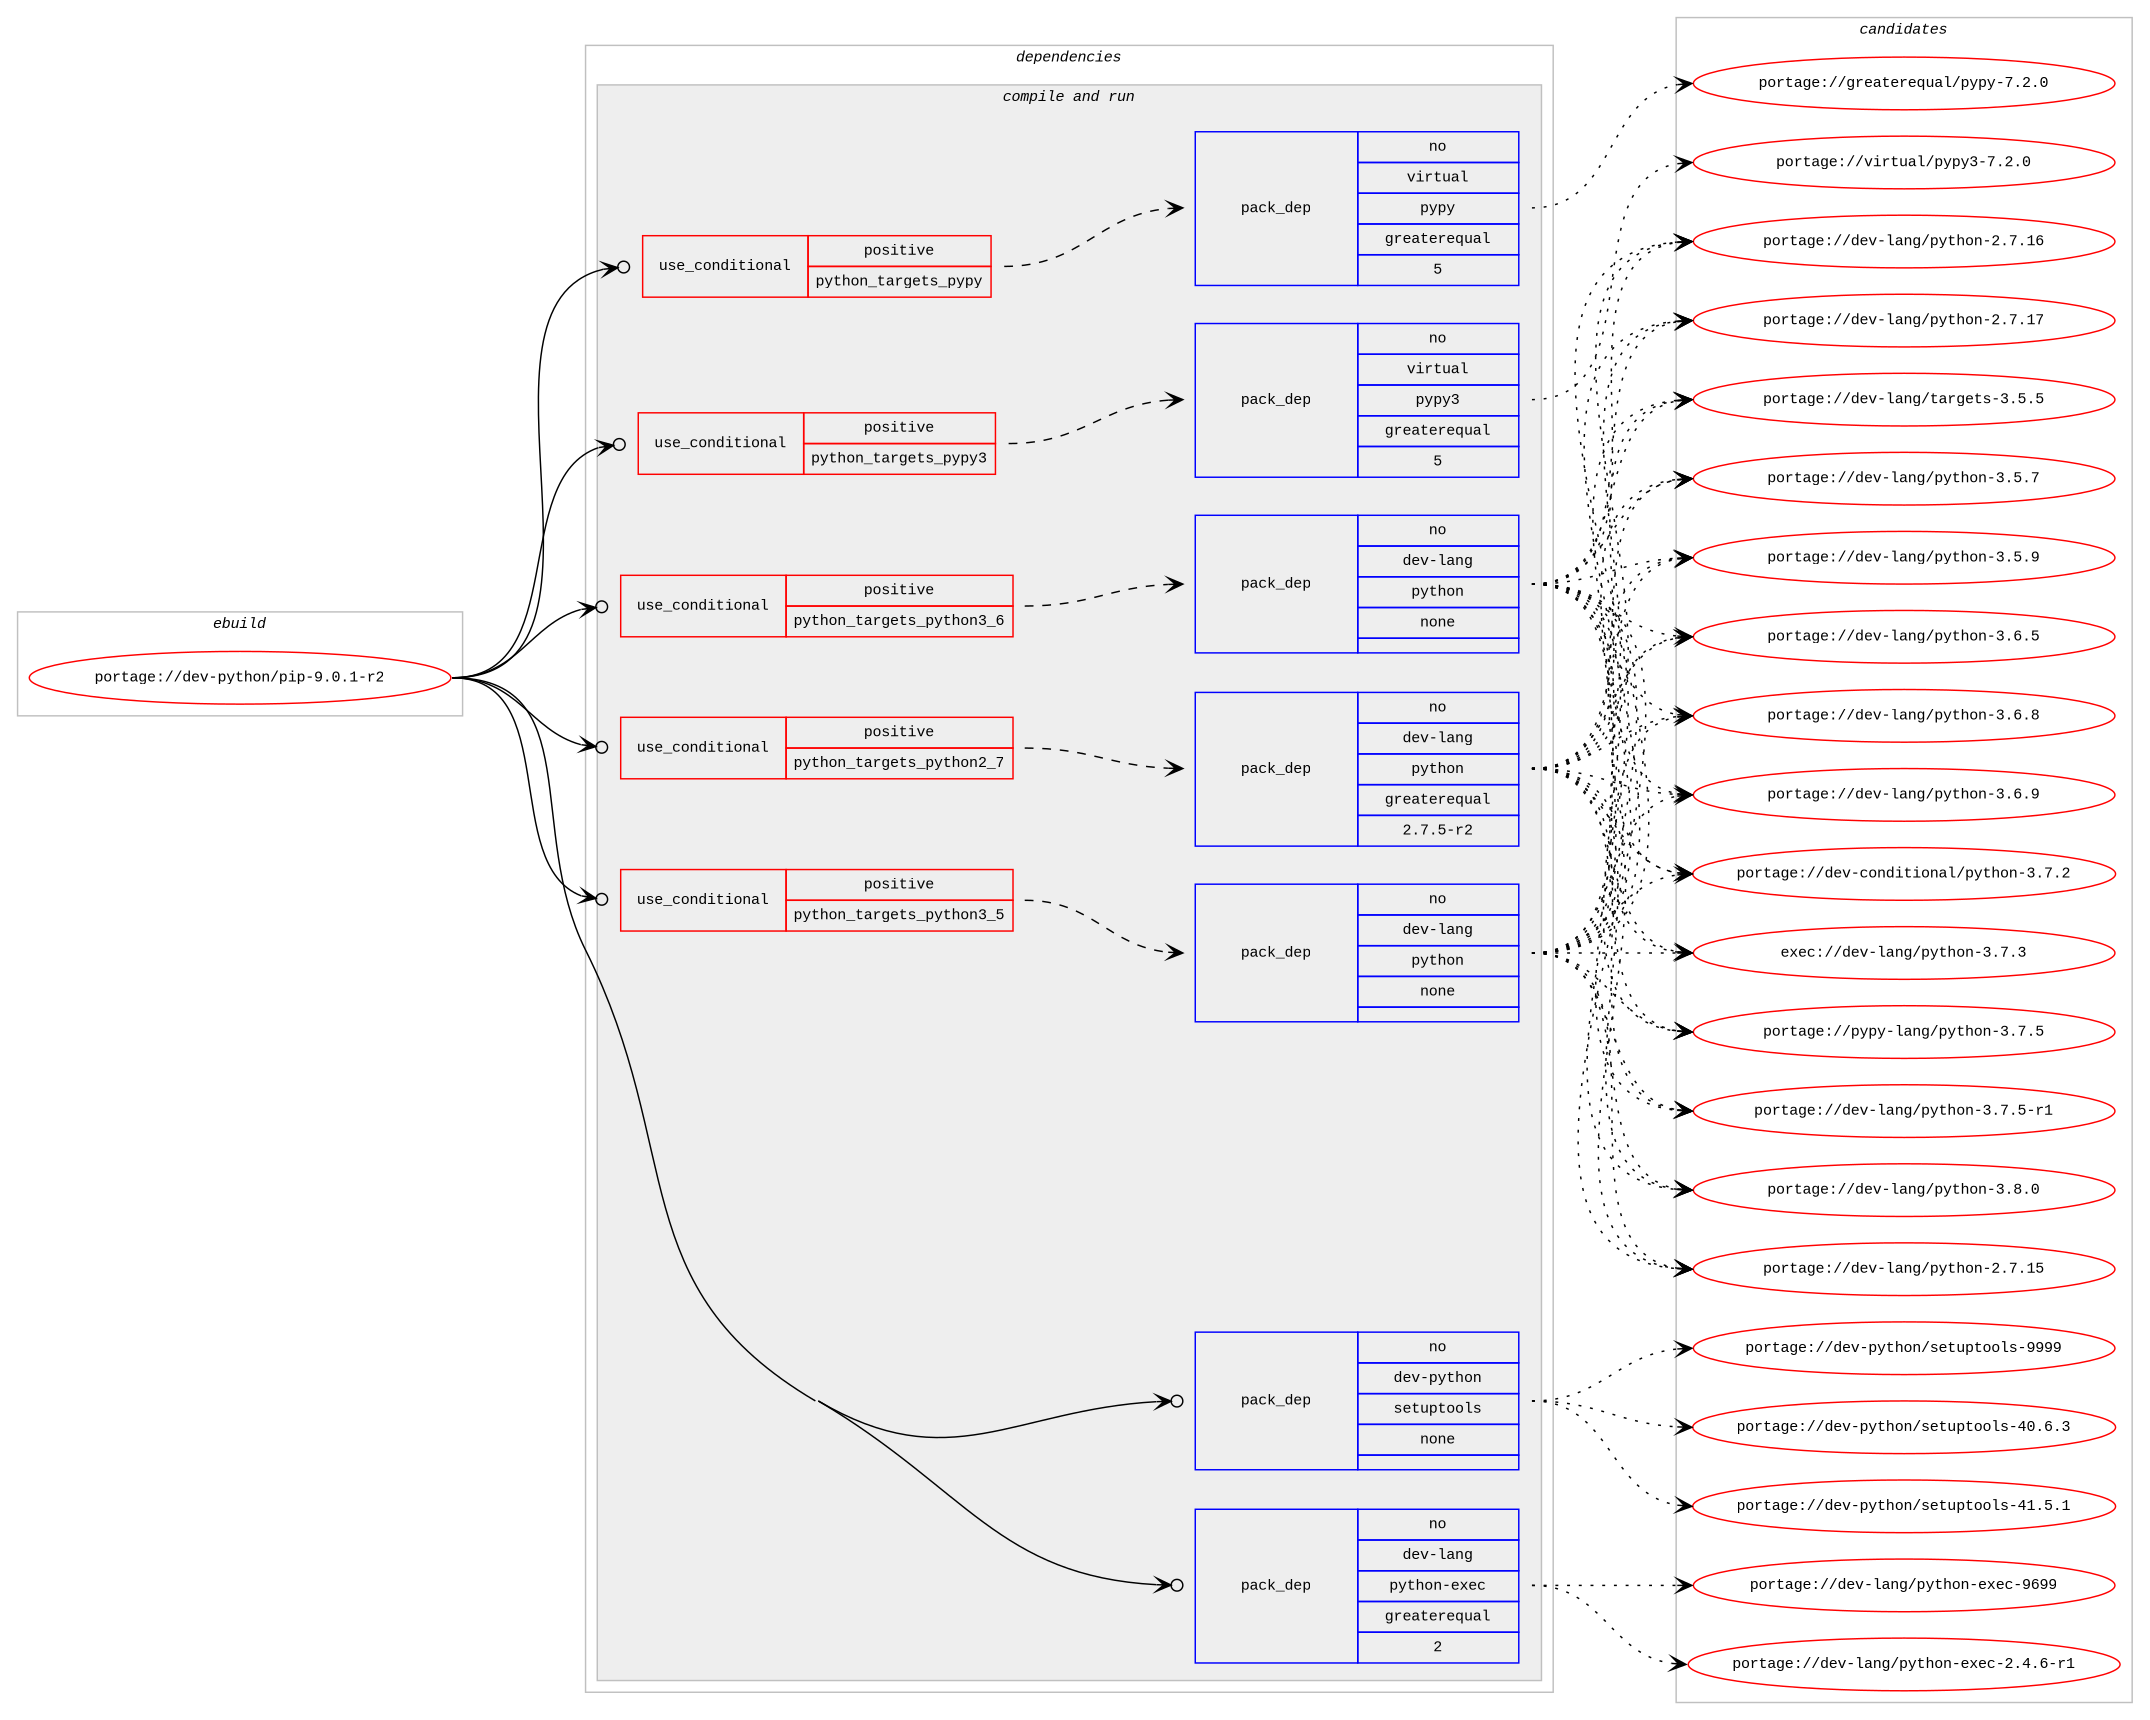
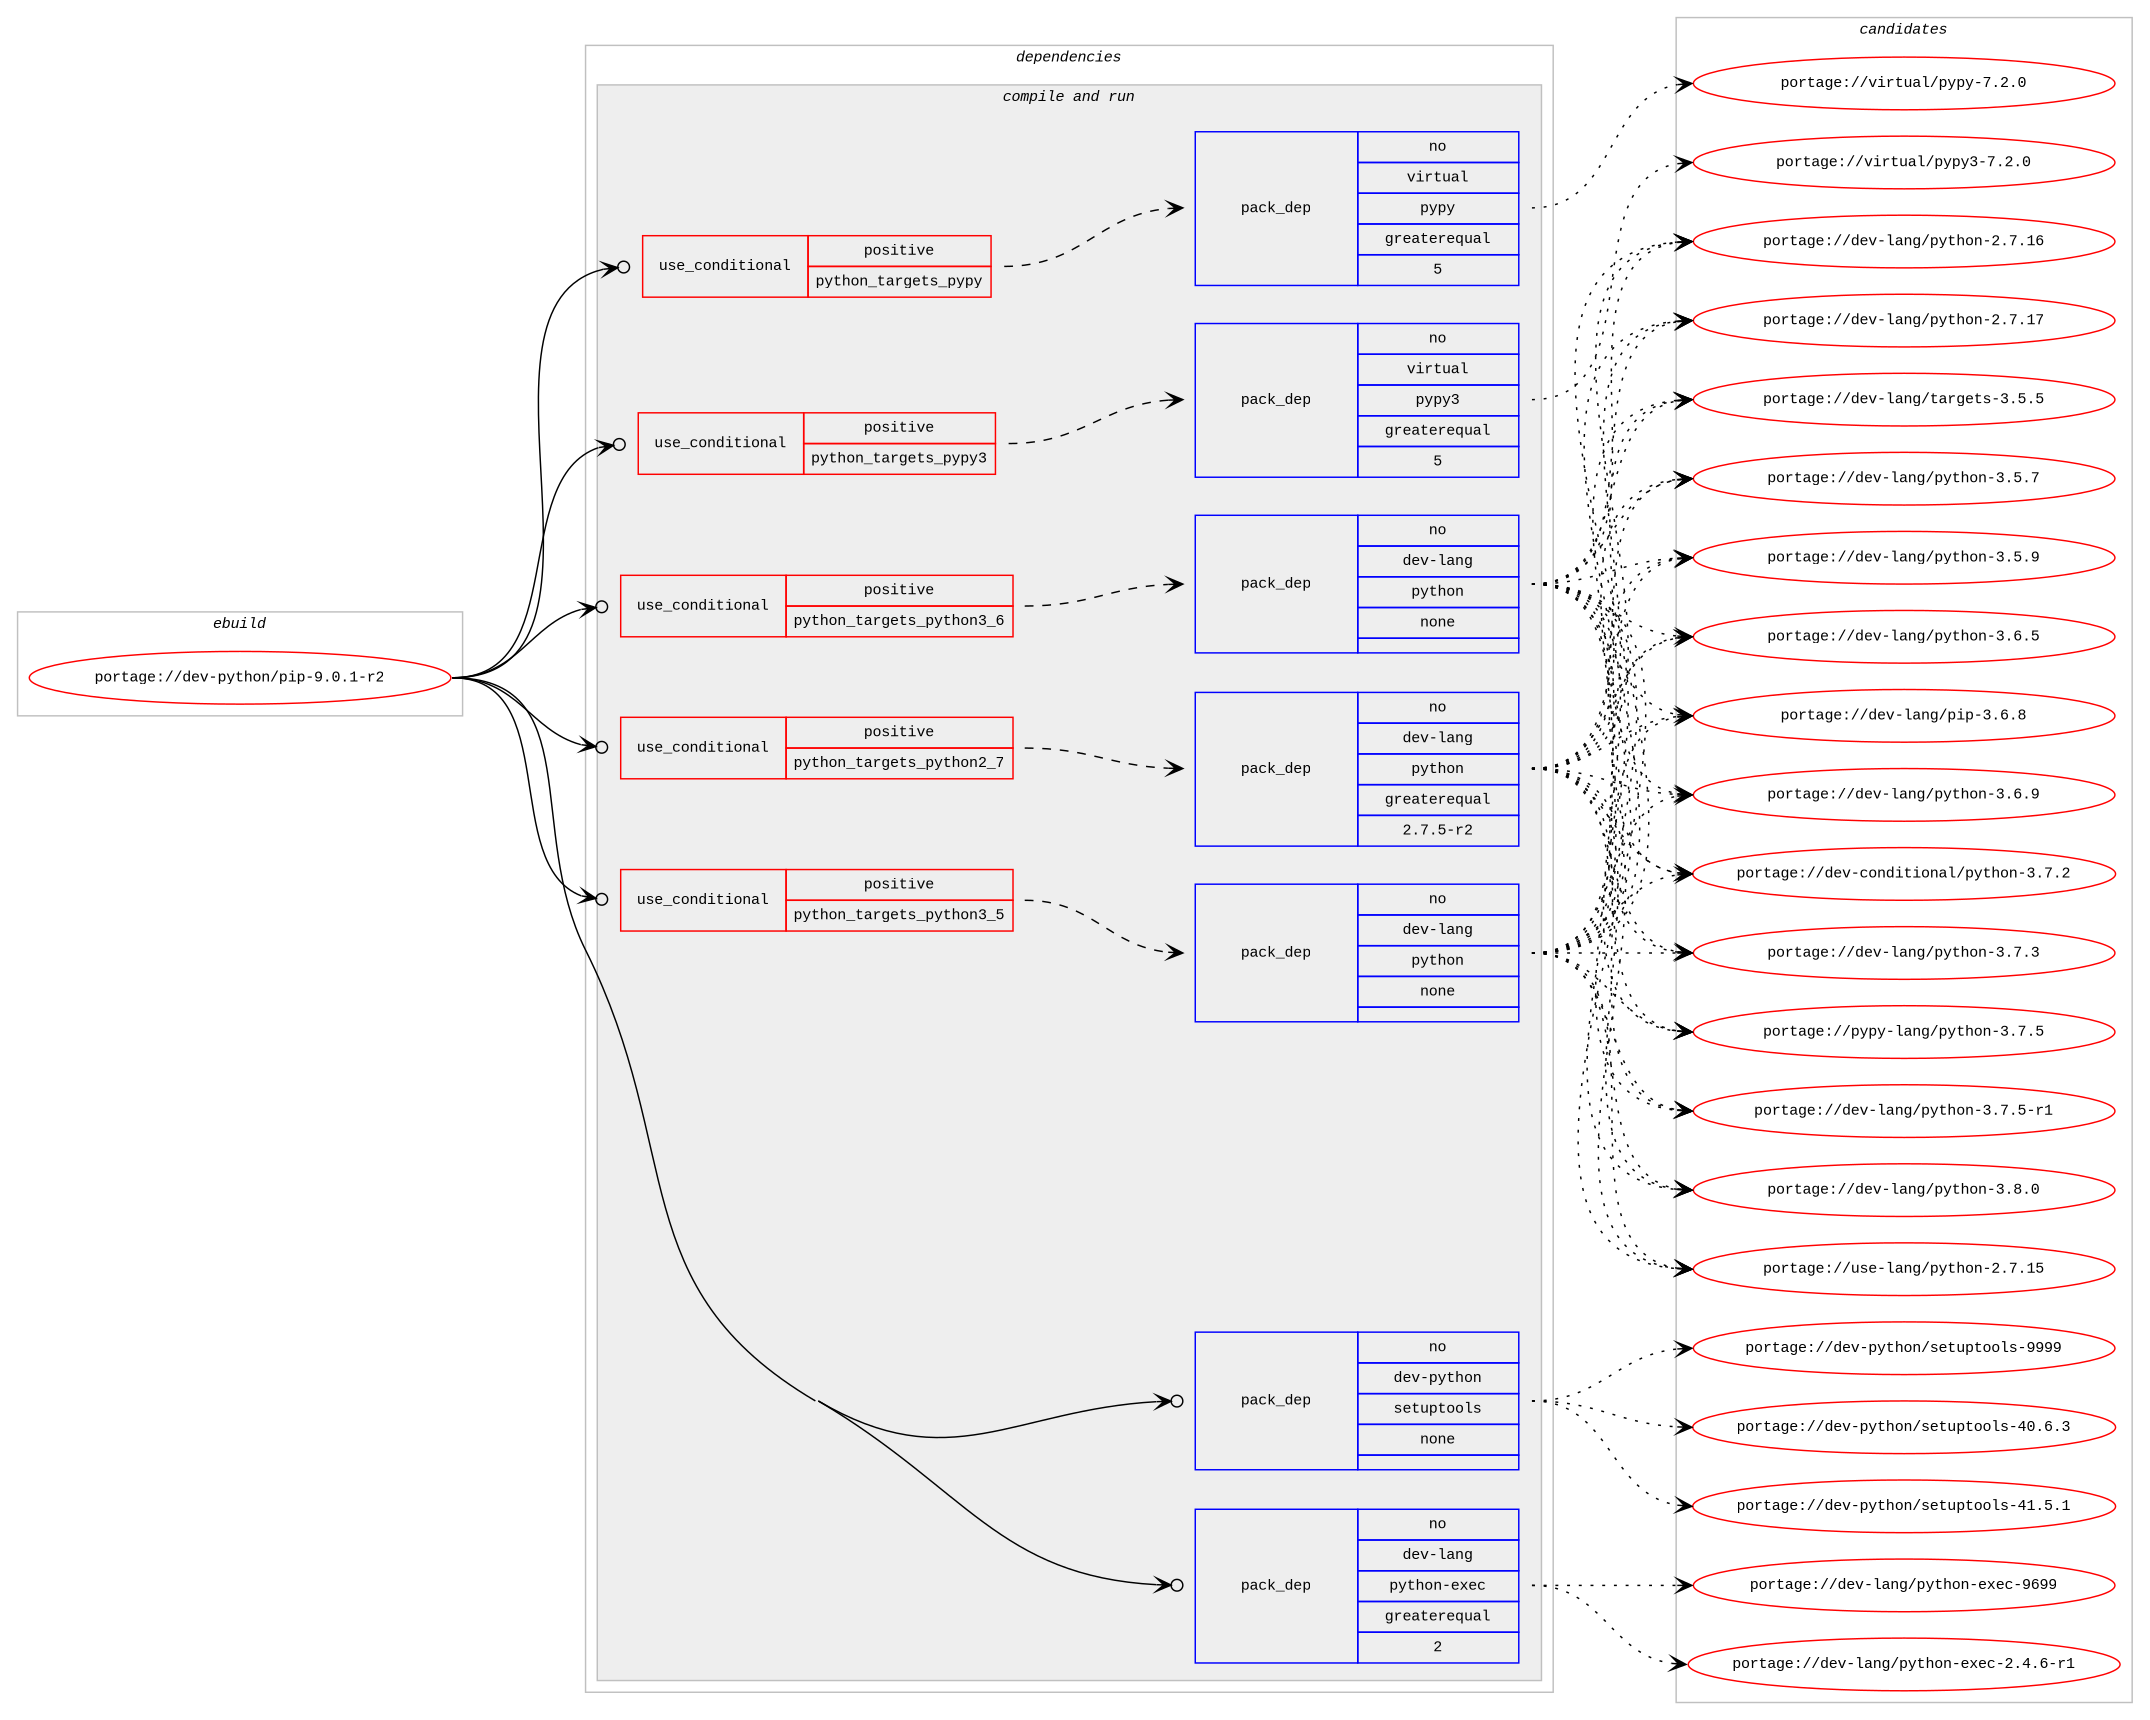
node "portage://greaterequal/pypy-7.2.0": label "portage://greaterequal/pypy-7.2.0" -> "portage://virtual/pypy-7.2.0"
node "portage://dev-lang/python-3.6.8": label "portage://dev-lang/python-3.6.8" -> "portage://dev-lang/pip-3.6.8"
node "exec://dev-lang/python-3.7.3": label "exec://dev-lang/python-3.7.3" -> "portage://dev-lang/python-3.7.3"
node "portage://dev-lang/python-2.7.15": label "portage://dev-lang/python-2.7.15" -> "portage://use-lang/python-2.7.15"
